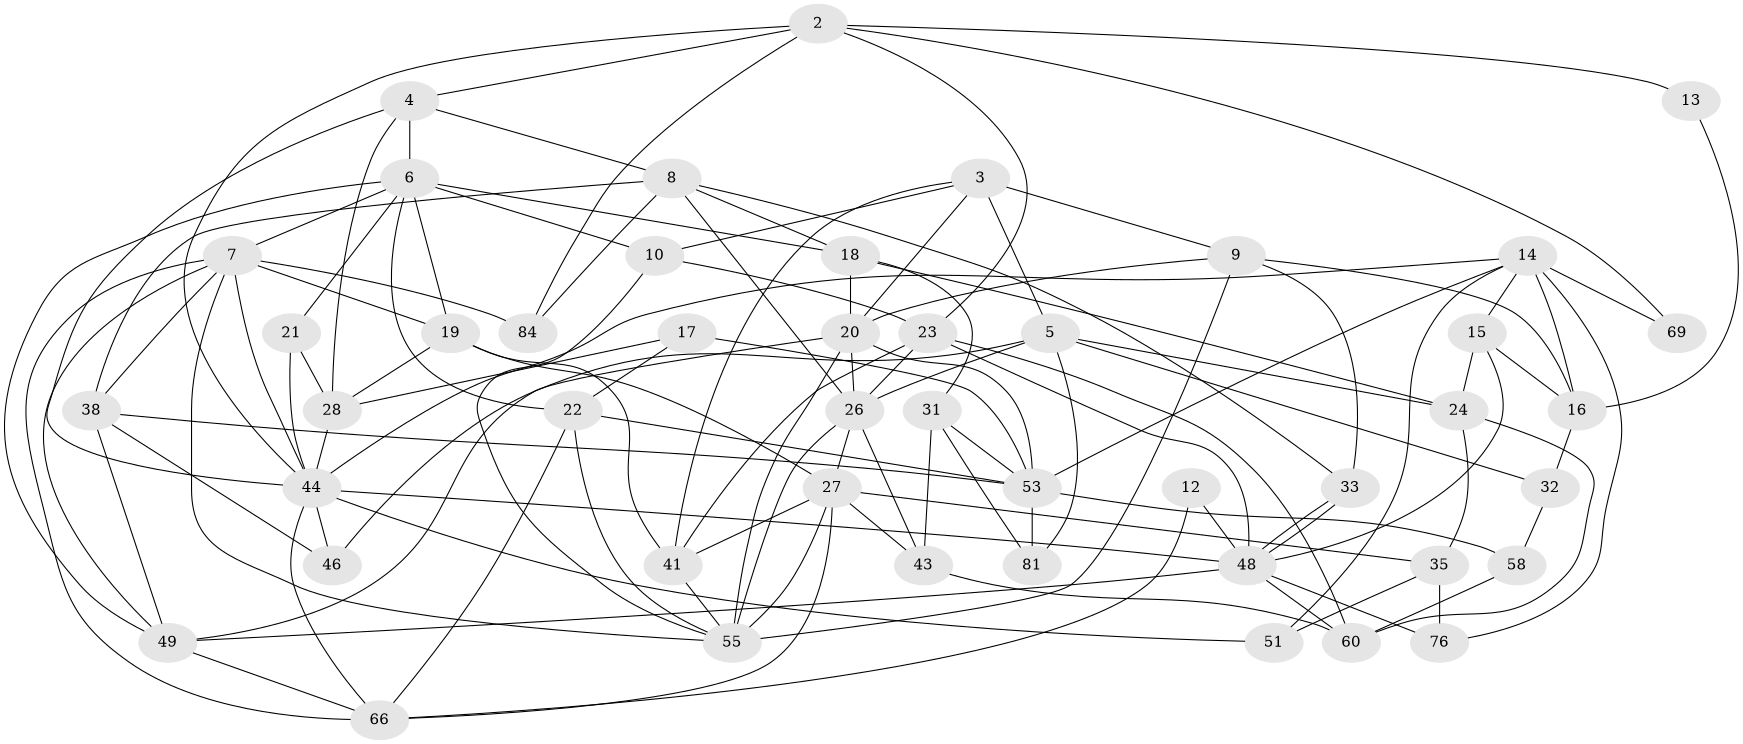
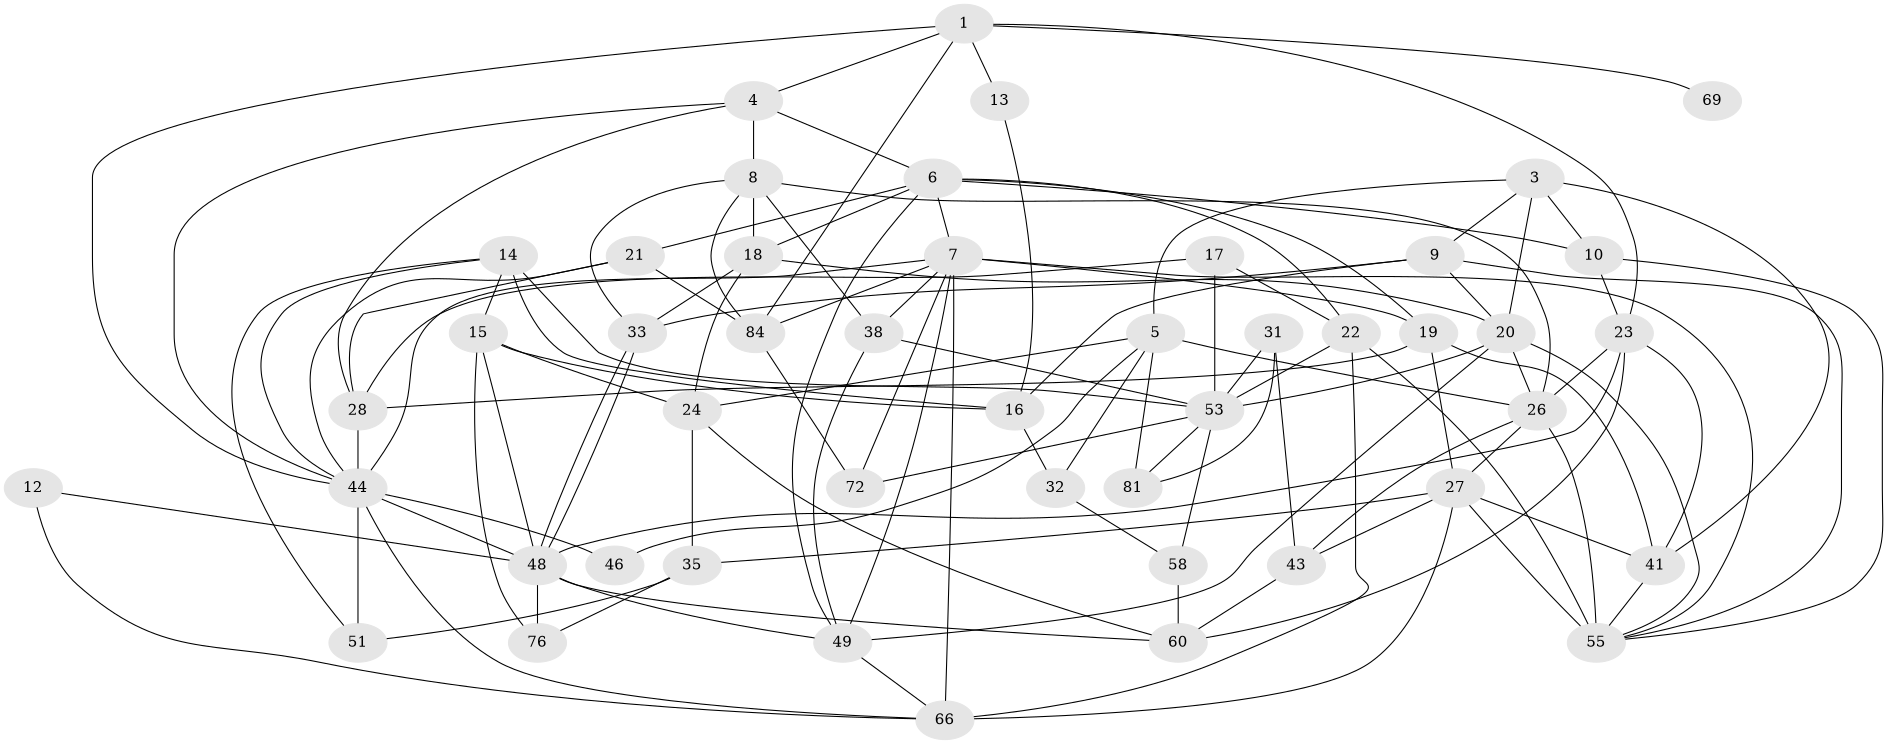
node "2": label "2" -> "1"
edge "21" -- "84": added
edge "14" -- "69": removed
edge "18" -- "31": now "18" -- "33"
edge "14" -- "76": now "15" -- "76"
edge "38" -- "46": removed
node "72": added
